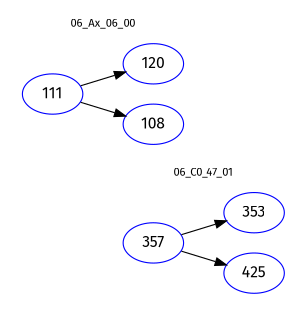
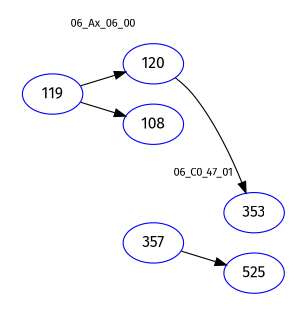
node "111": label "111" -> "119"
edge "357" -> "353": now "120" -> "353"
node "425": label "425" -> "525"
